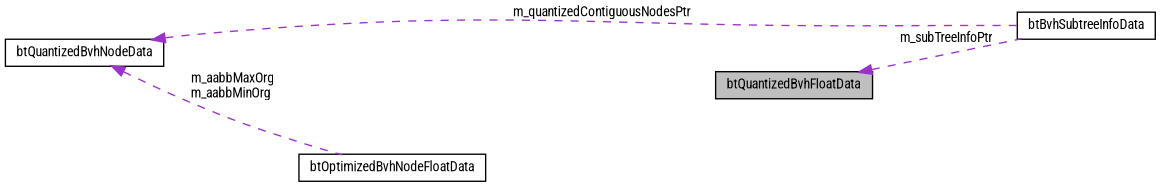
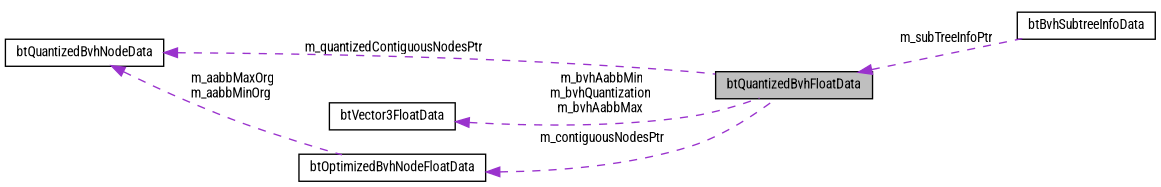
edge "btBvhSubtreeInfoData" -> "btQuantizedBvhNodeData": now "btQuantizedBvhFloatData" -> "btQuantizedBvhNodeData"
node "btVector3FloatData": added
edge "btQuantizedBvhFloatData" -> "btOptimizedBvhNodeFloatData": added, label "m_contiguousNodesPtr"
